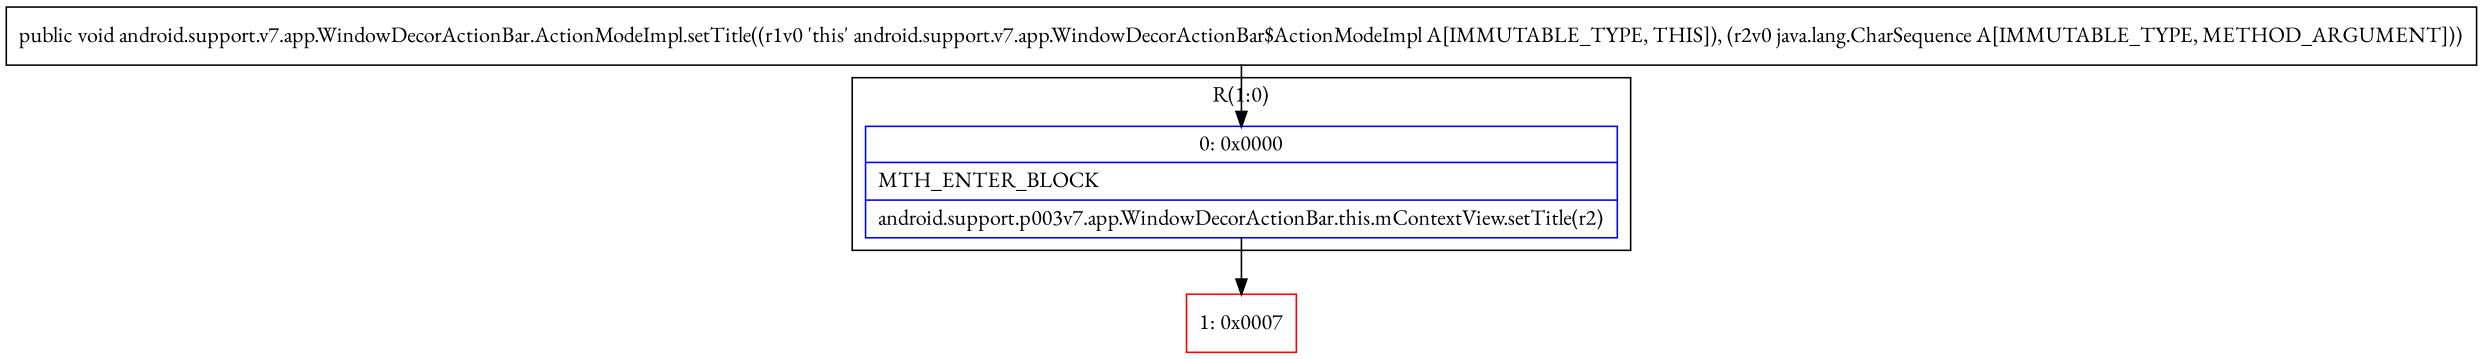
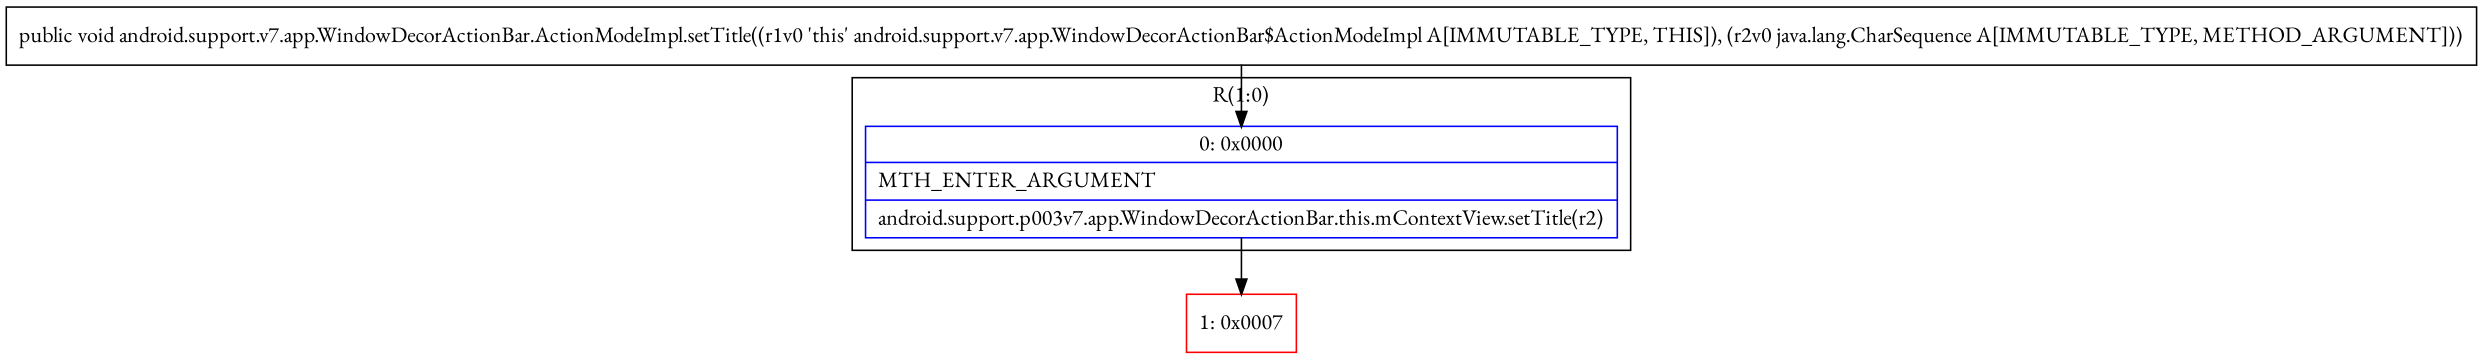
node "0: 0x0000": text "MTH_ENTER_BLOCK" -> "MTH_ENTER_ARGUMENT"
